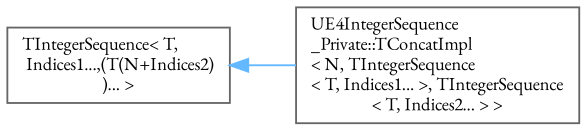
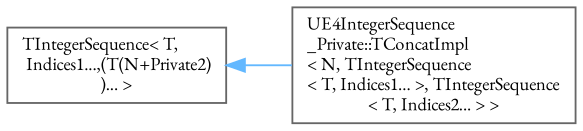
node "TIntegerSequence< T, Indices1...,(T(N+Indices2) )... >": label "TIntegerSequence< T, Indices1...,(T(N+Indices2) )... >" -> "TIntegerSequence< T, Indices1...,(T(N+Private2) )... >"
